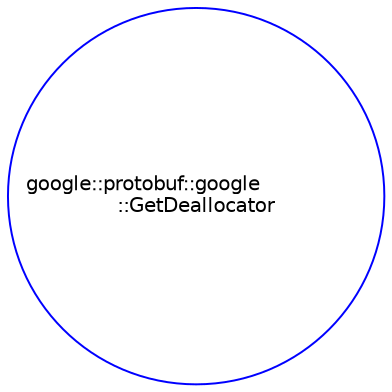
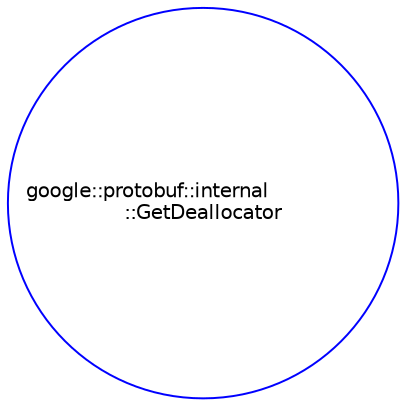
node "google::protobuf::google ::GetDeallocator": label "google::protobuf::google ::GetDeallocator" -> "google::protobuf::internal ::GetDeallocator"
